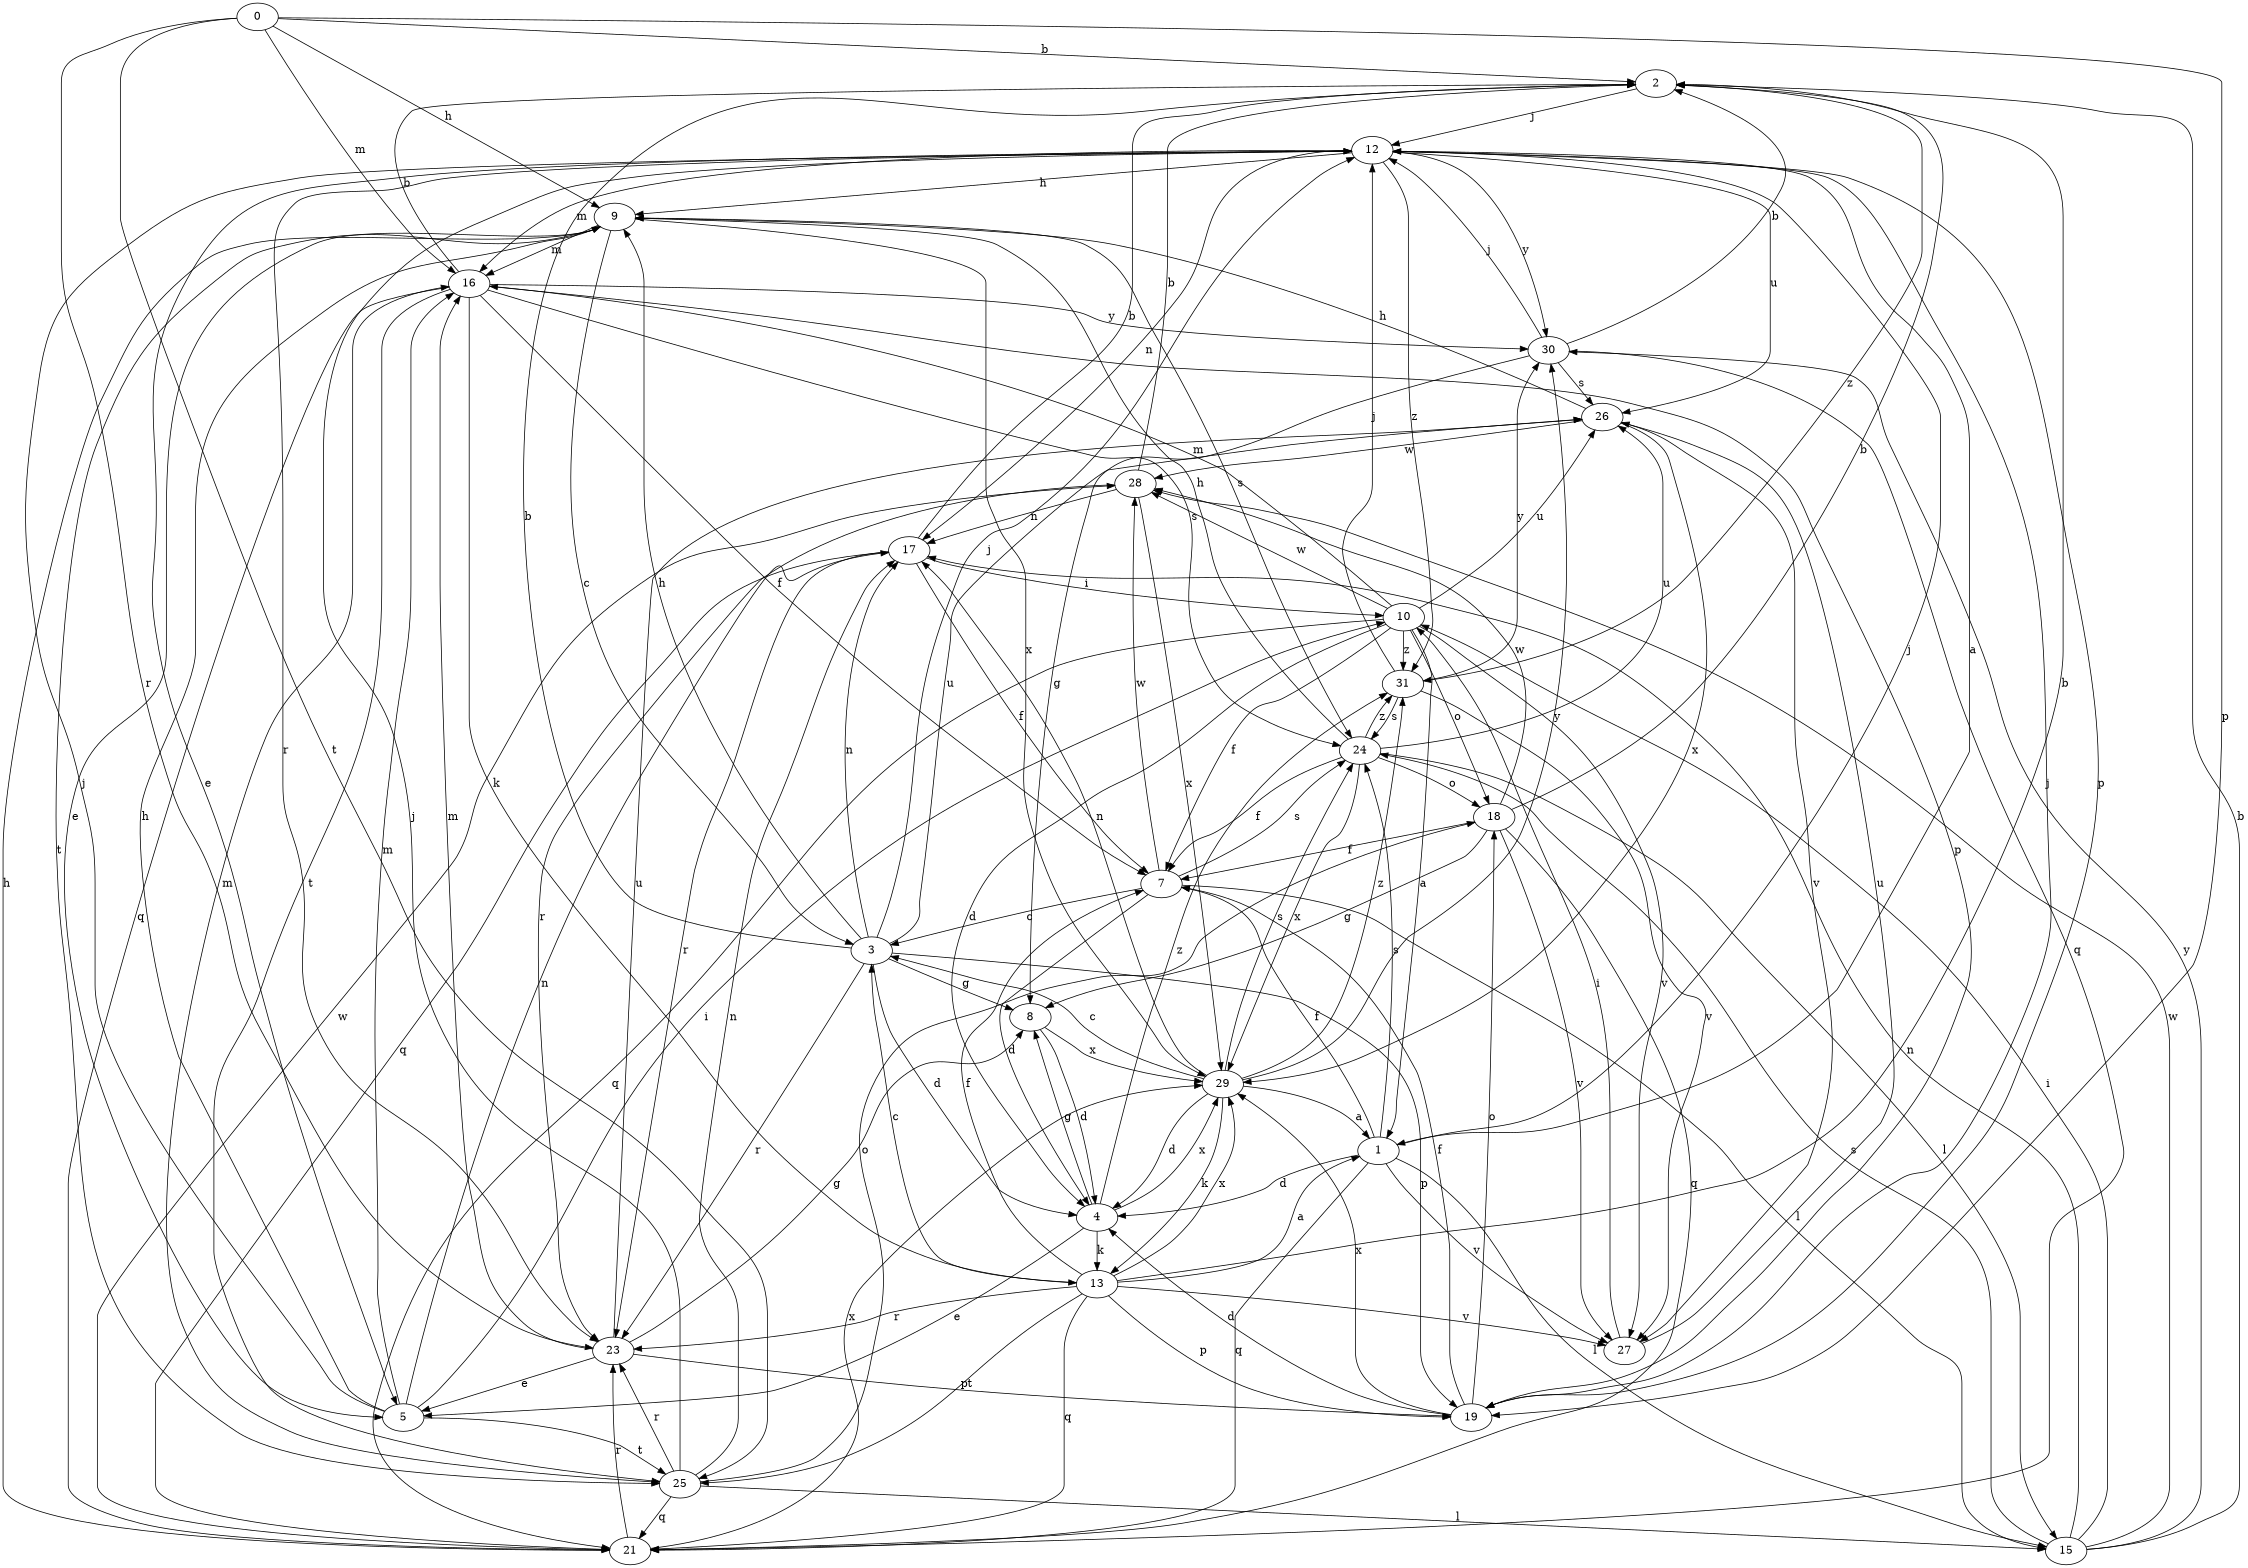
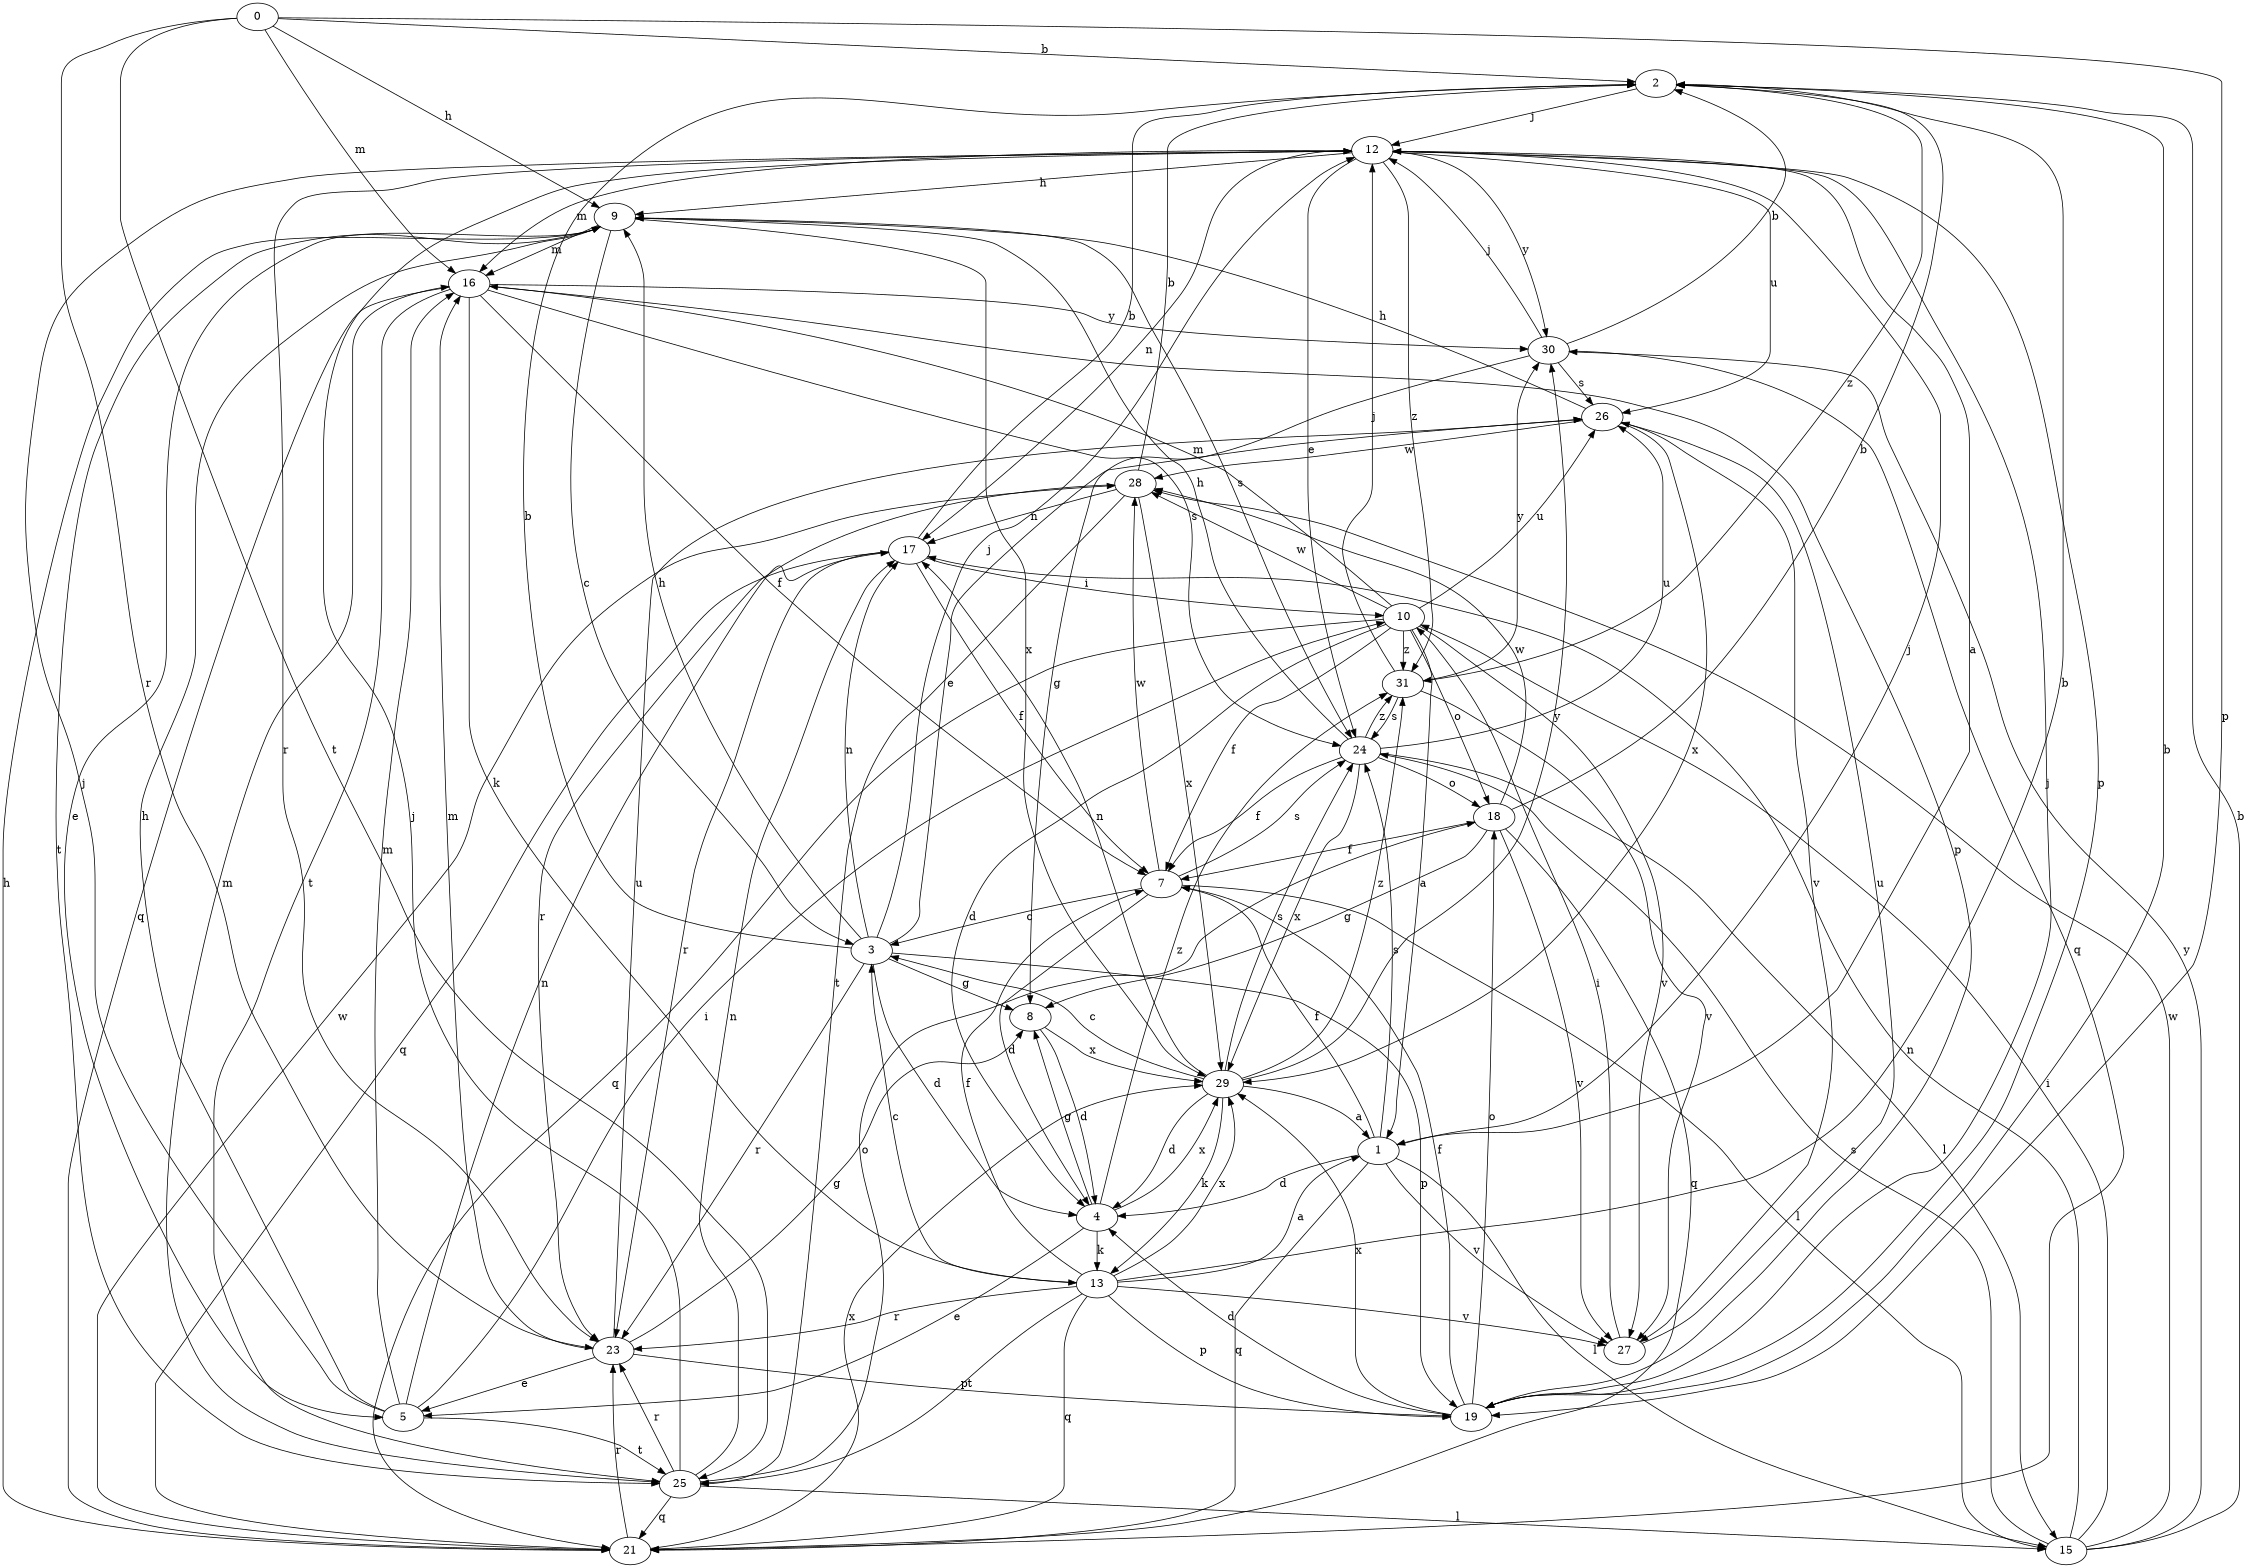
edge "16" -> "2": now "19" -> "2"
edge "12" -> "5": now "12" -> "24"
edge "3" -> "26": label "u" -> "e"
edge "28" -> "25": added, label "t"
